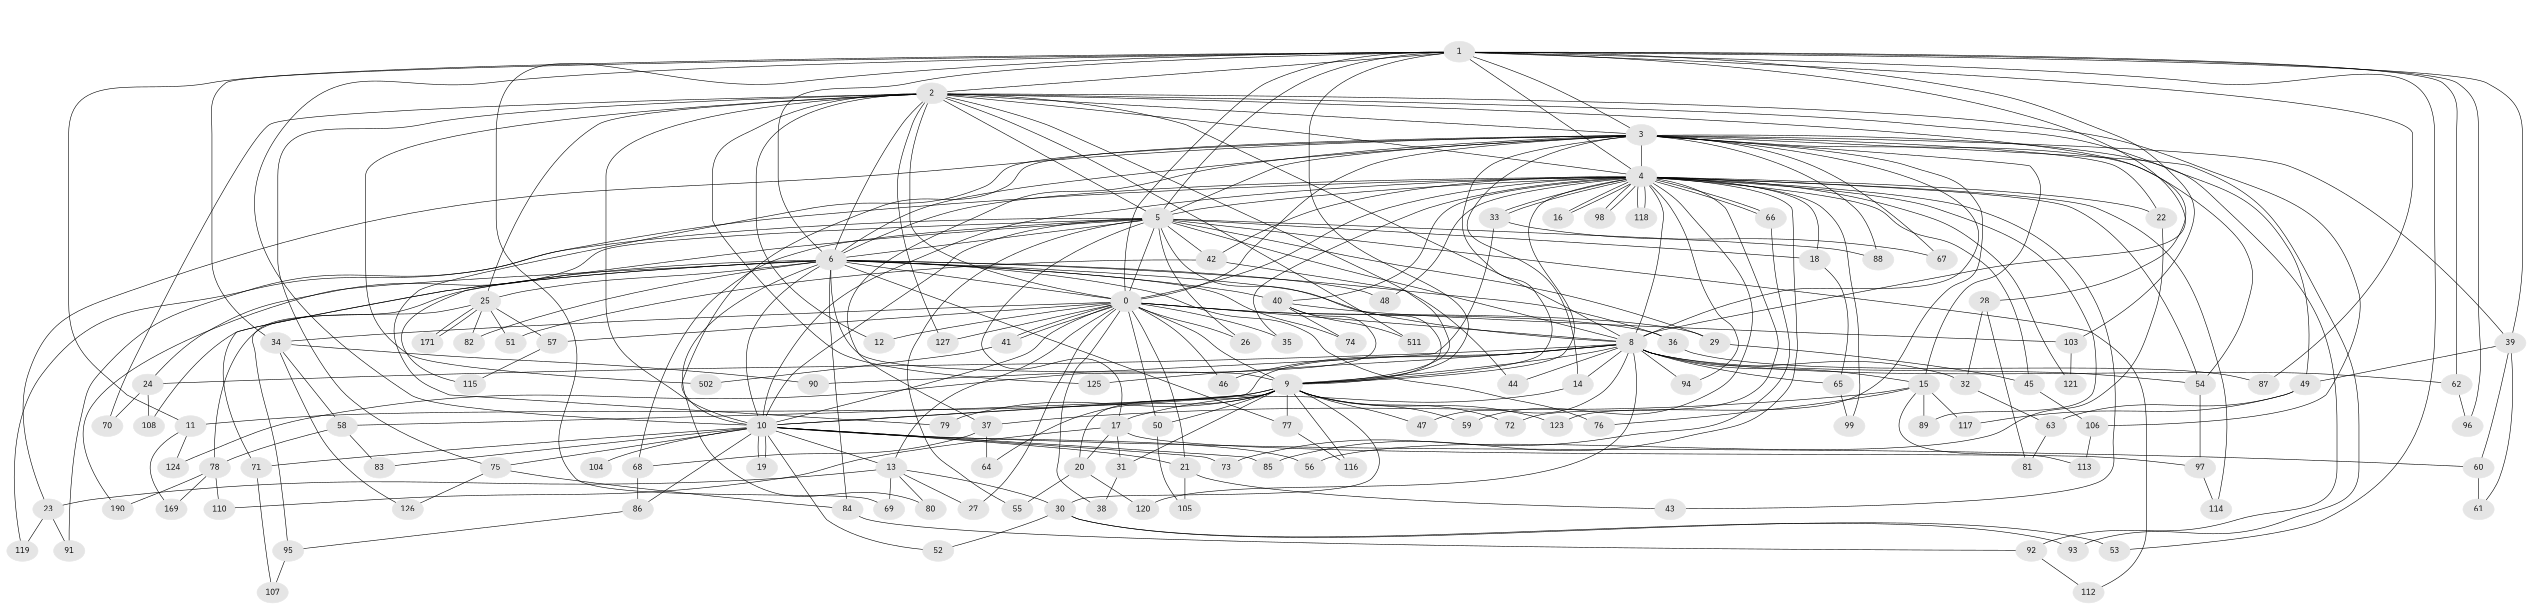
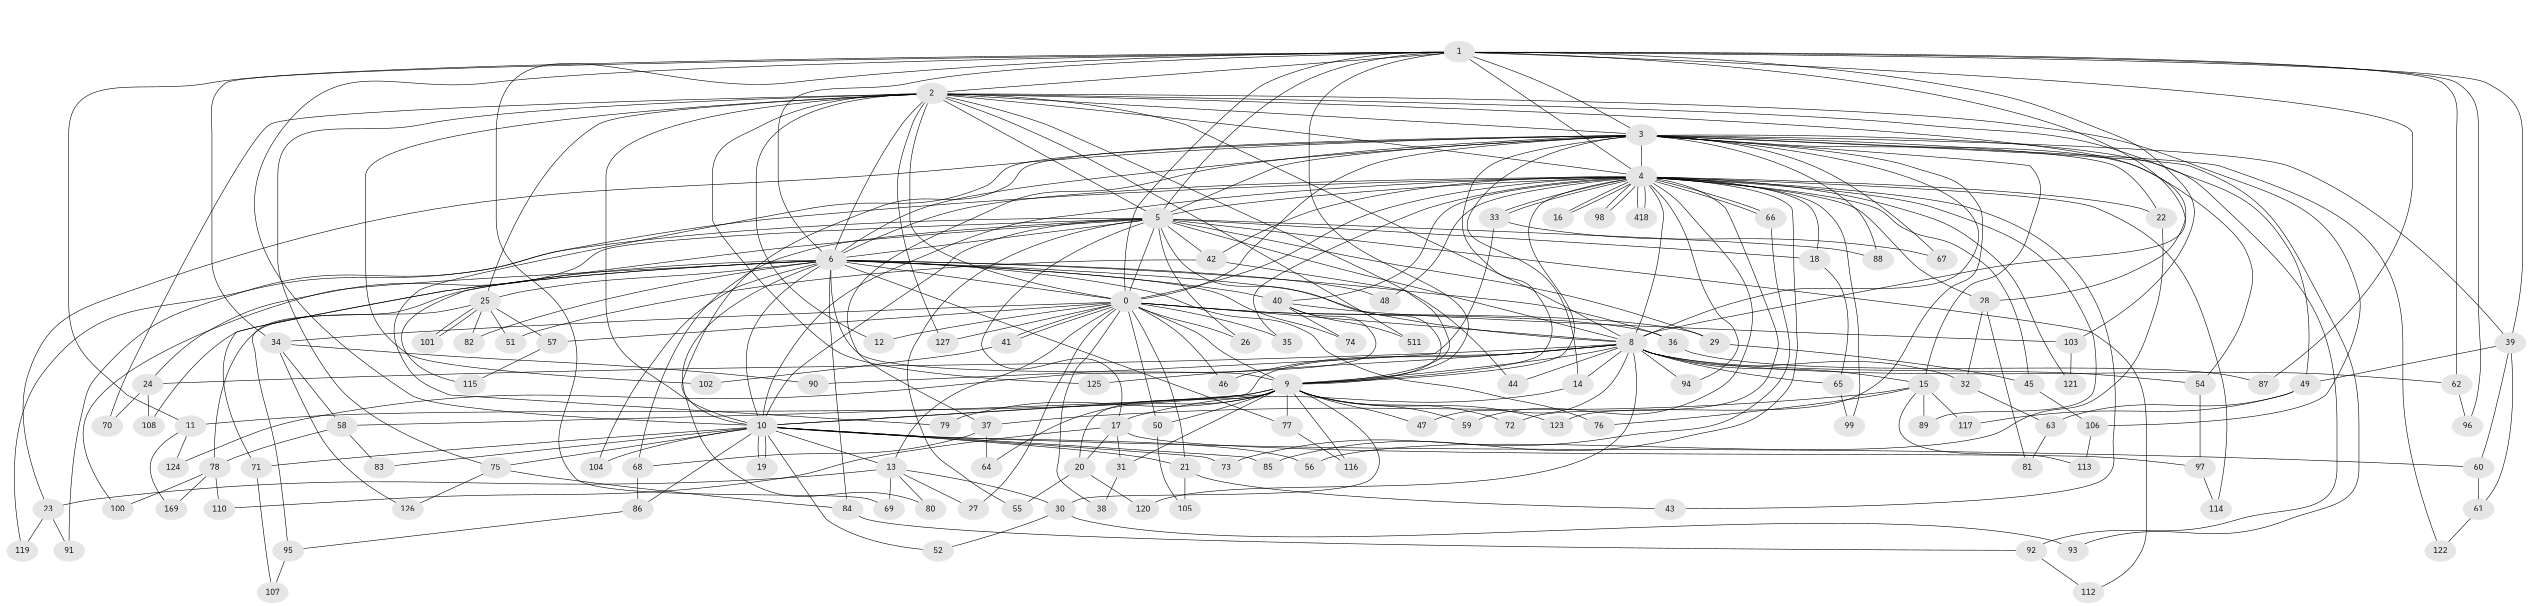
edge "4" -- "54": now "4" -- "28"
node "118": label "118" -> "418"
edge "6" -- "104": added
node "171": label "171" -> "101"
edge "0" -- "10": removed
node "502": label "502" -> "102"
node "190": label "190" -> "100"
node "53": removed
node "122": added
